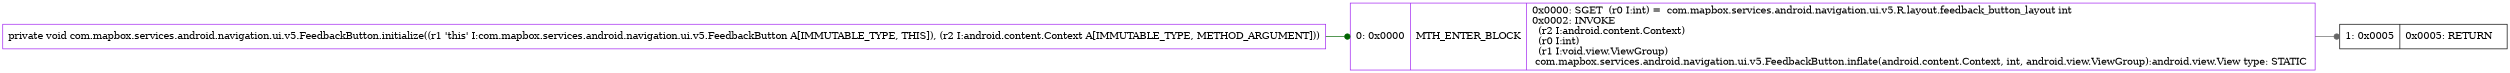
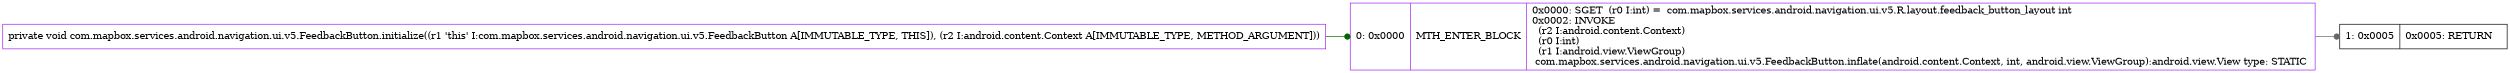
node "0: 0x0000": text "(r1 I:void.view.ViewGroup)" -> "(r1 I:android.view.ViewGroup)"
